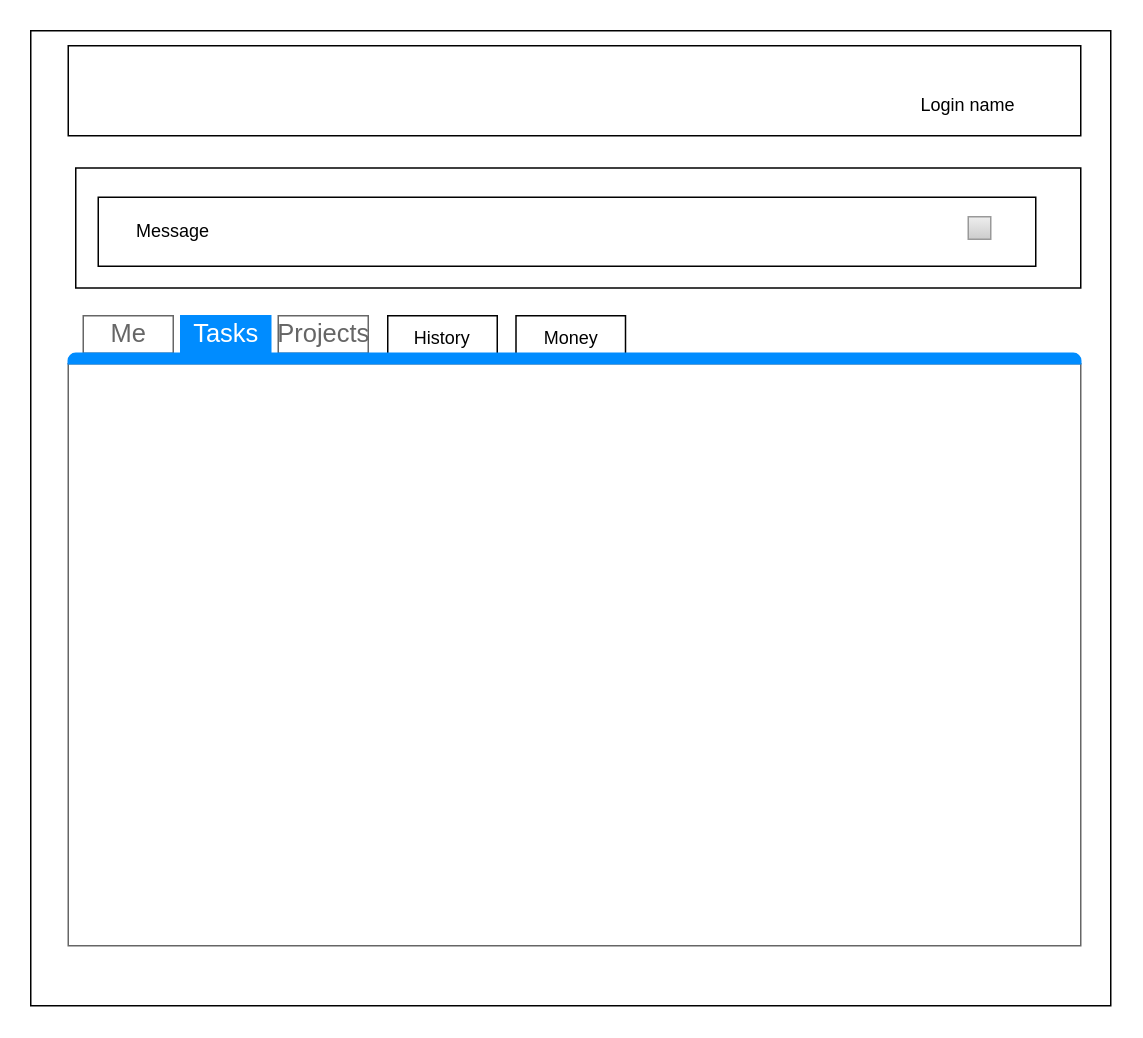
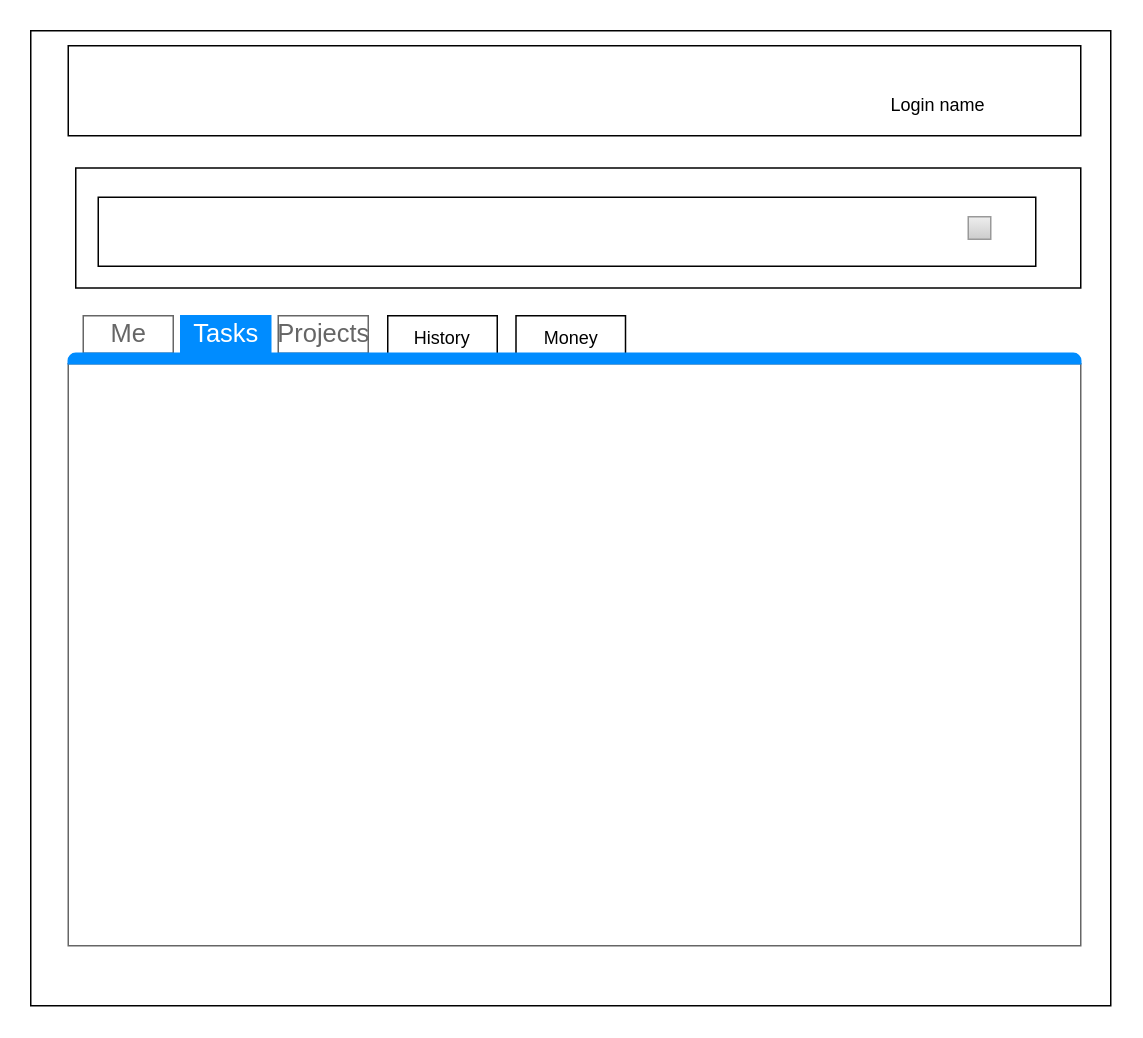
node "Login name": moved (968, 106) -> (938, 106)
node "Message": removed
